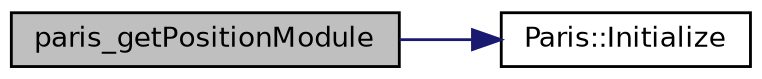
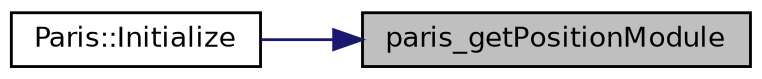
edge "paris_getPositionModule" -> "Paris::Initialize": reversed
